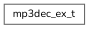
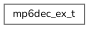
node "mp3dec_ex_t": label "mp3dec_ex_t" -> "mp6dec_ex_t"
